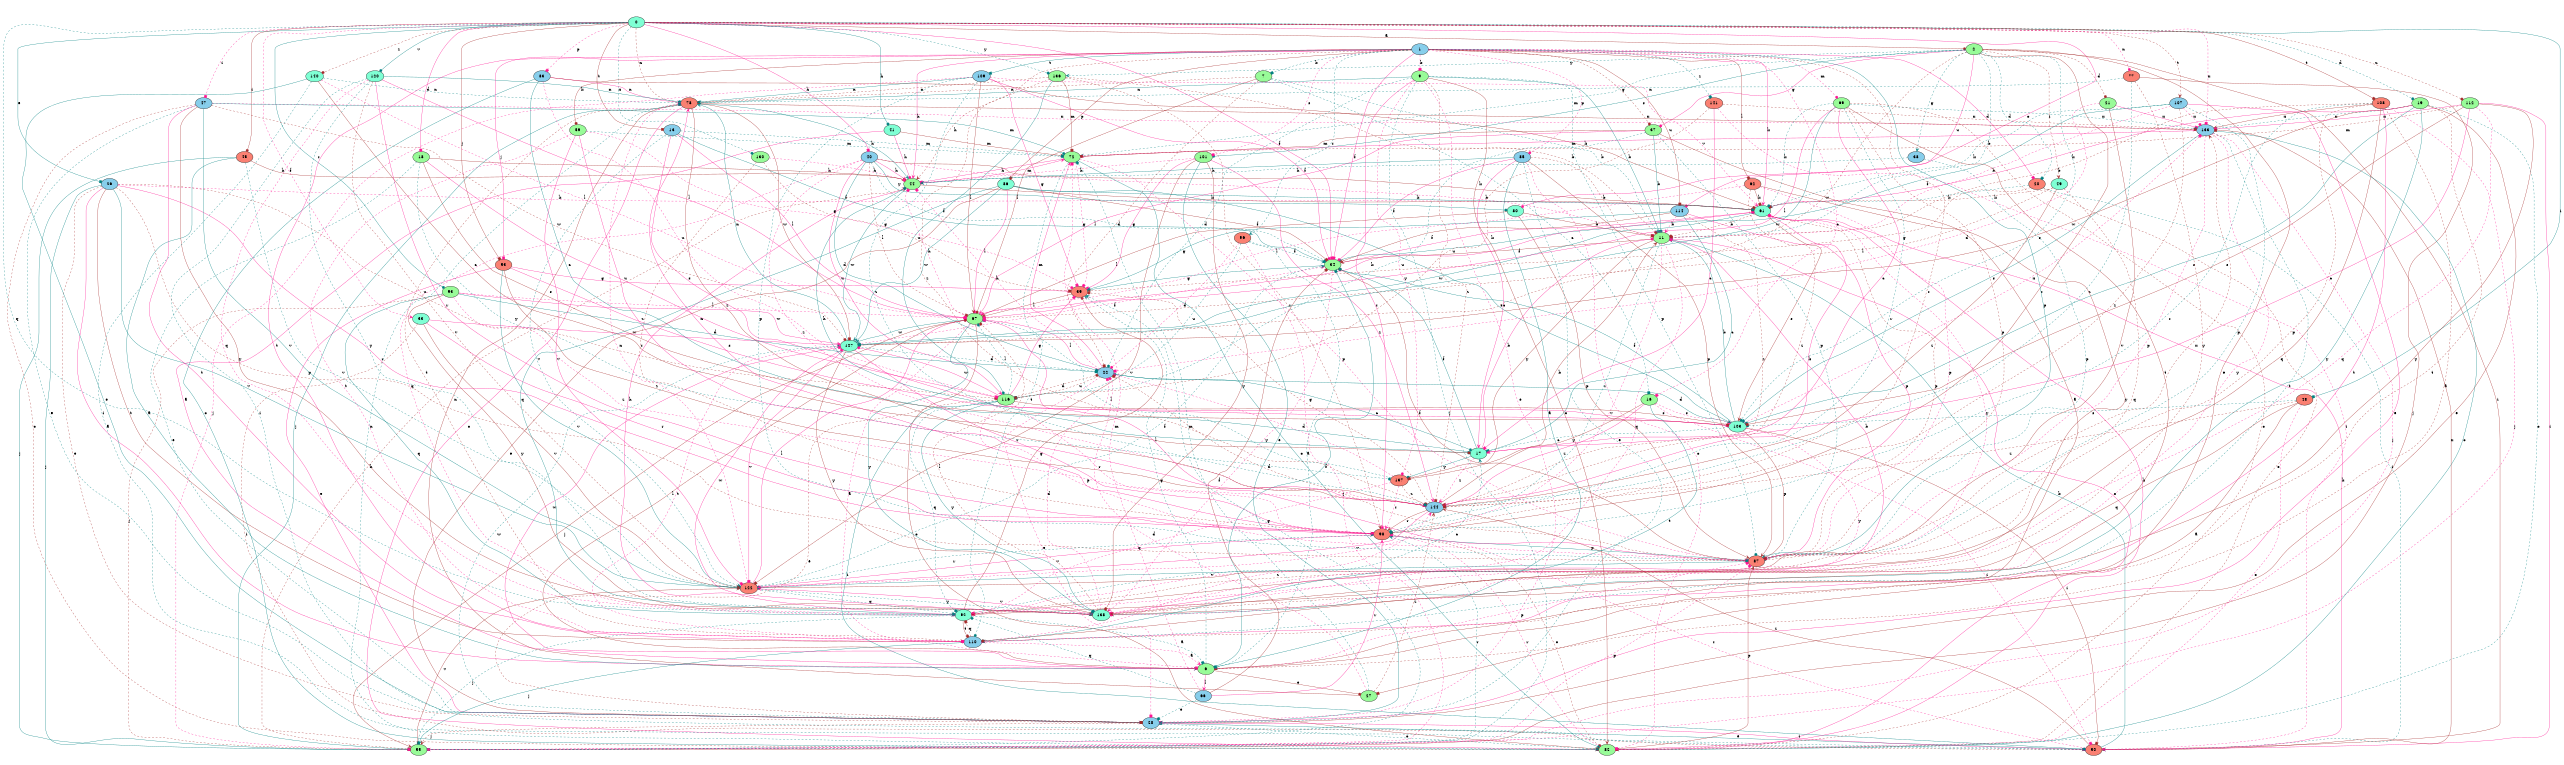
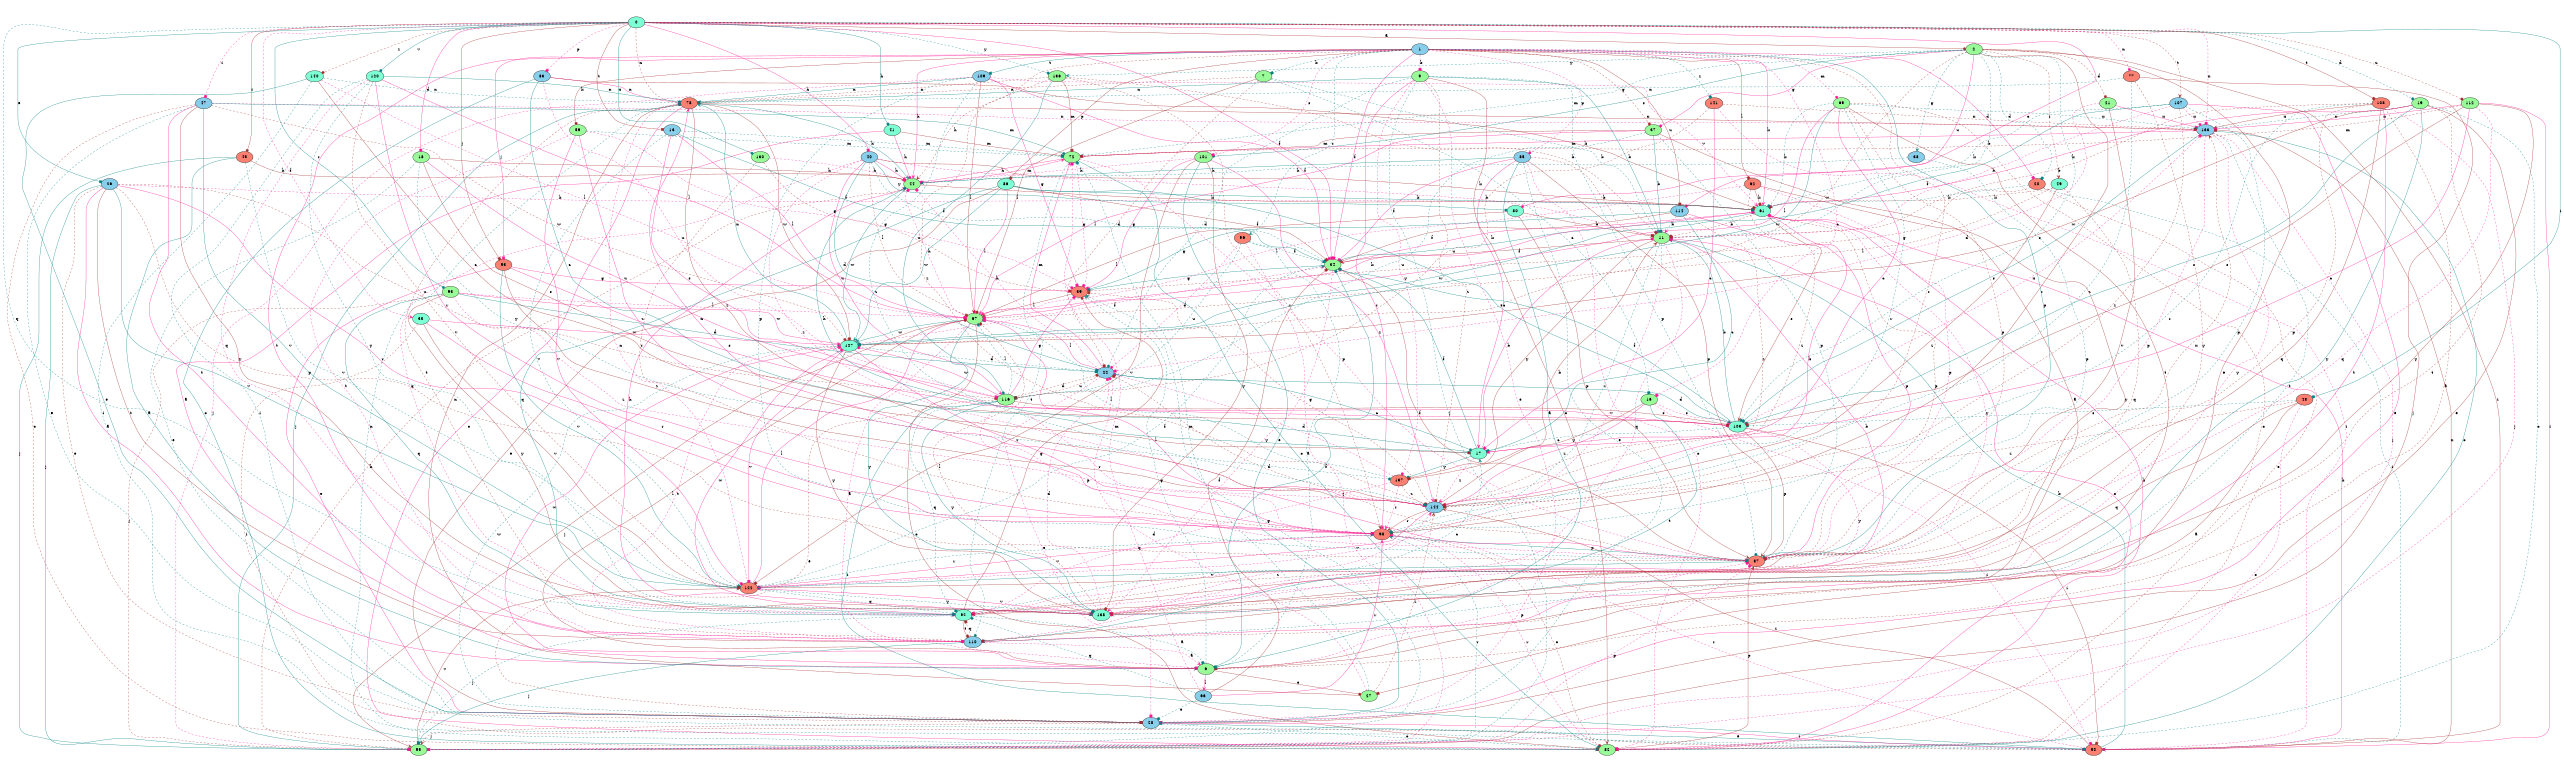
edge "0" -> "130": style dashed -> solid
